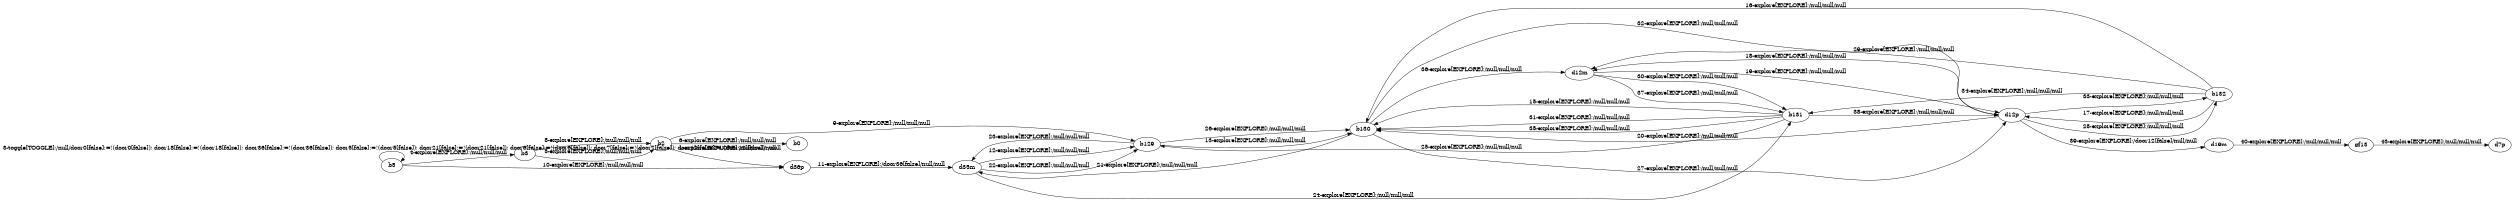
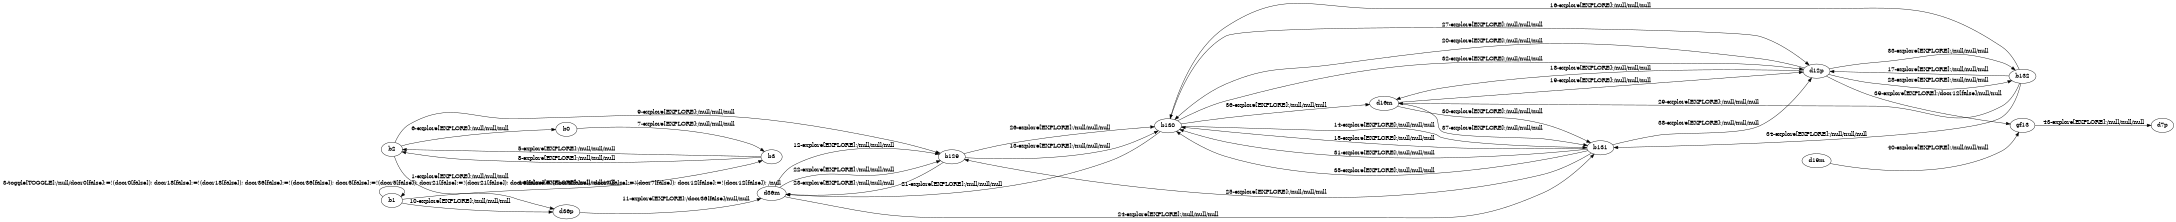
node "d12m": label "d12m" -> "d16m"
edge "b130" -> "b131": added, label "14-explore[EXPLORE];/null/null/null"
edge "b0" -> "b3": added, label "7-explore[EXPLORE];/null/null/null"
edge "d12p" -> "d19m": now "d12p" -> "gf13"
node "b5": label "b5" -> "b1"
node "d35m": label "d35m" -> "d36m"
